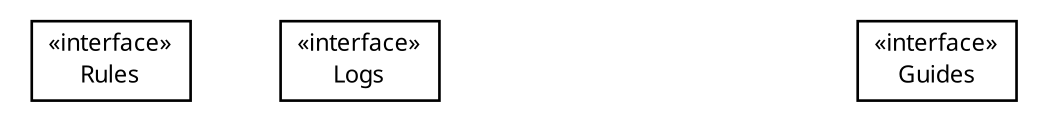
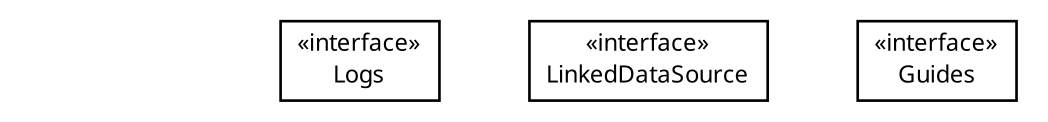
node "Rules": removed
node "LinkedDataSource": added
